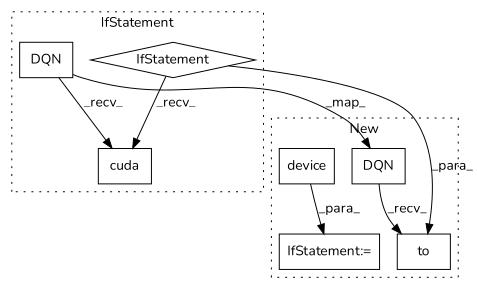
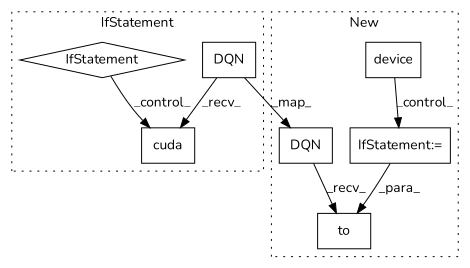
edge "IfStatement" -> "to": now "IfStatement:=" -> "to"
edge "IfStatement" -> "cuda": label "_recv_" -> "_control_"
edge "device" -> "IfStatement:=": label "_para_" -> "_control_"
